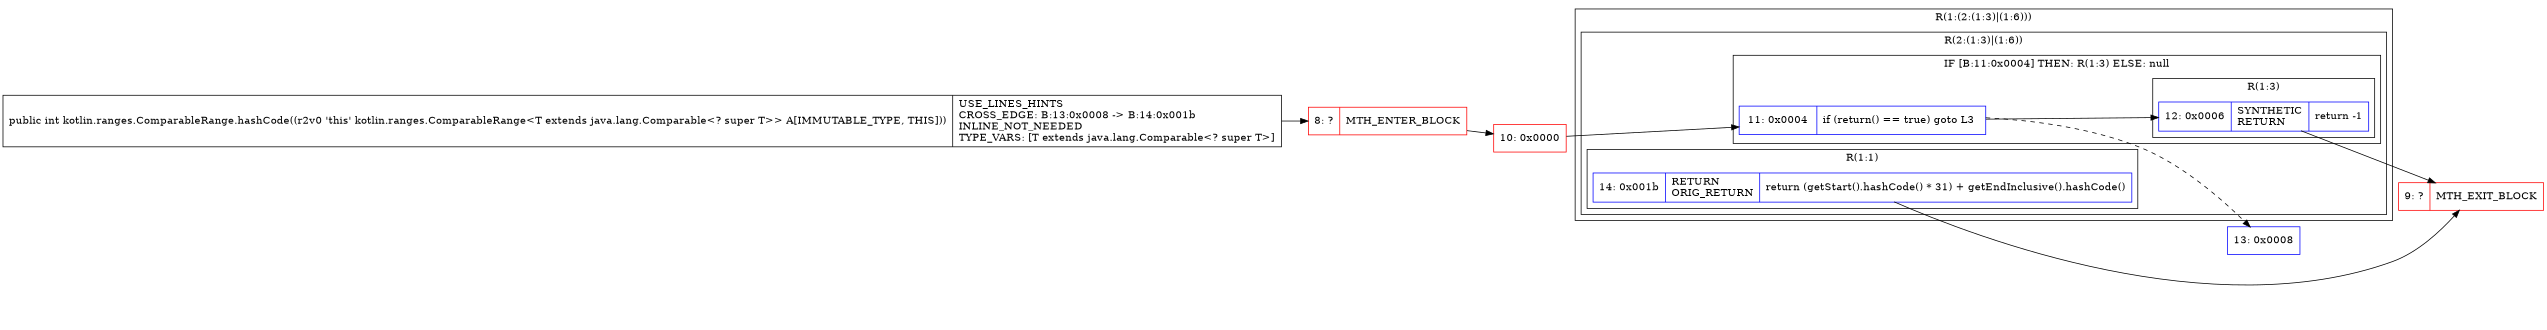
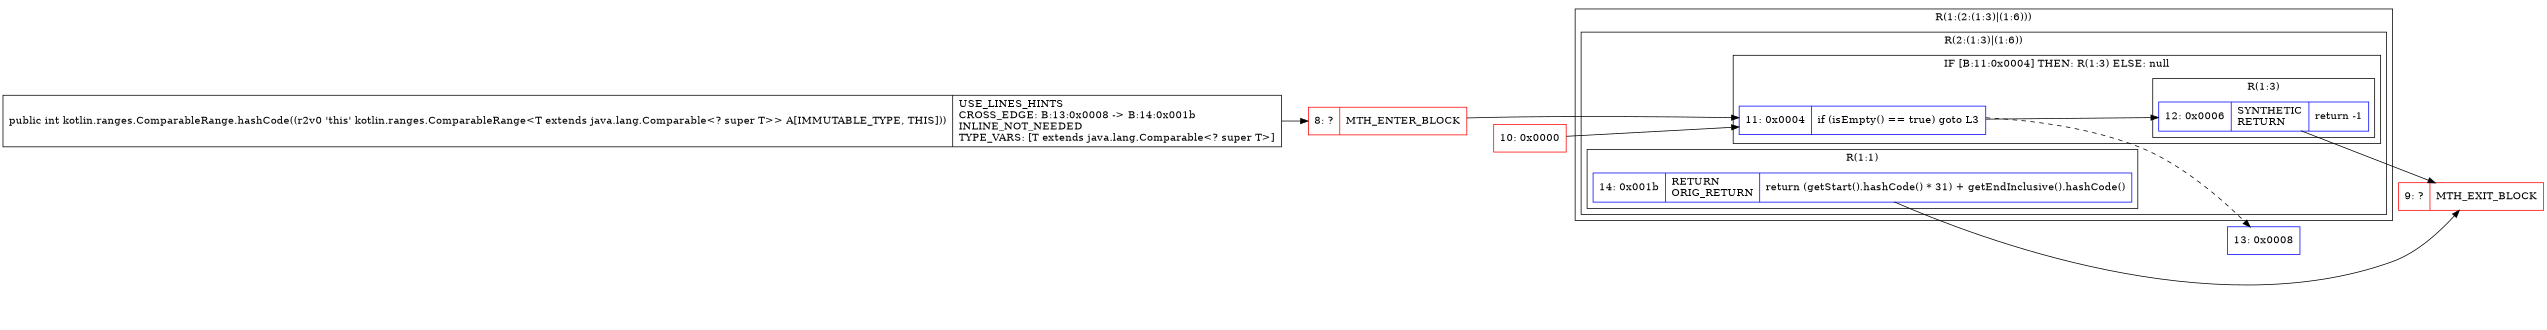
node "11: 0x0004": text "if (return() == true) goto L3" -> "if (isEmpty() == true) goto L3"
edge "8: ?" -> "10: 0x0000": now "8: ?" -> "11: 0x0004"
